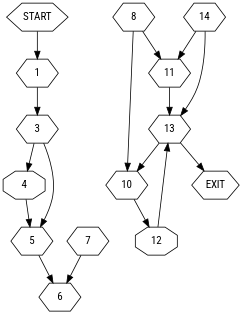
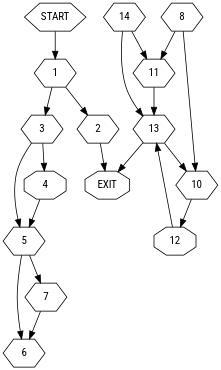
node "2": added
node "EXIT": shape hexagon -> octagon
edge "5" -> "7": added
